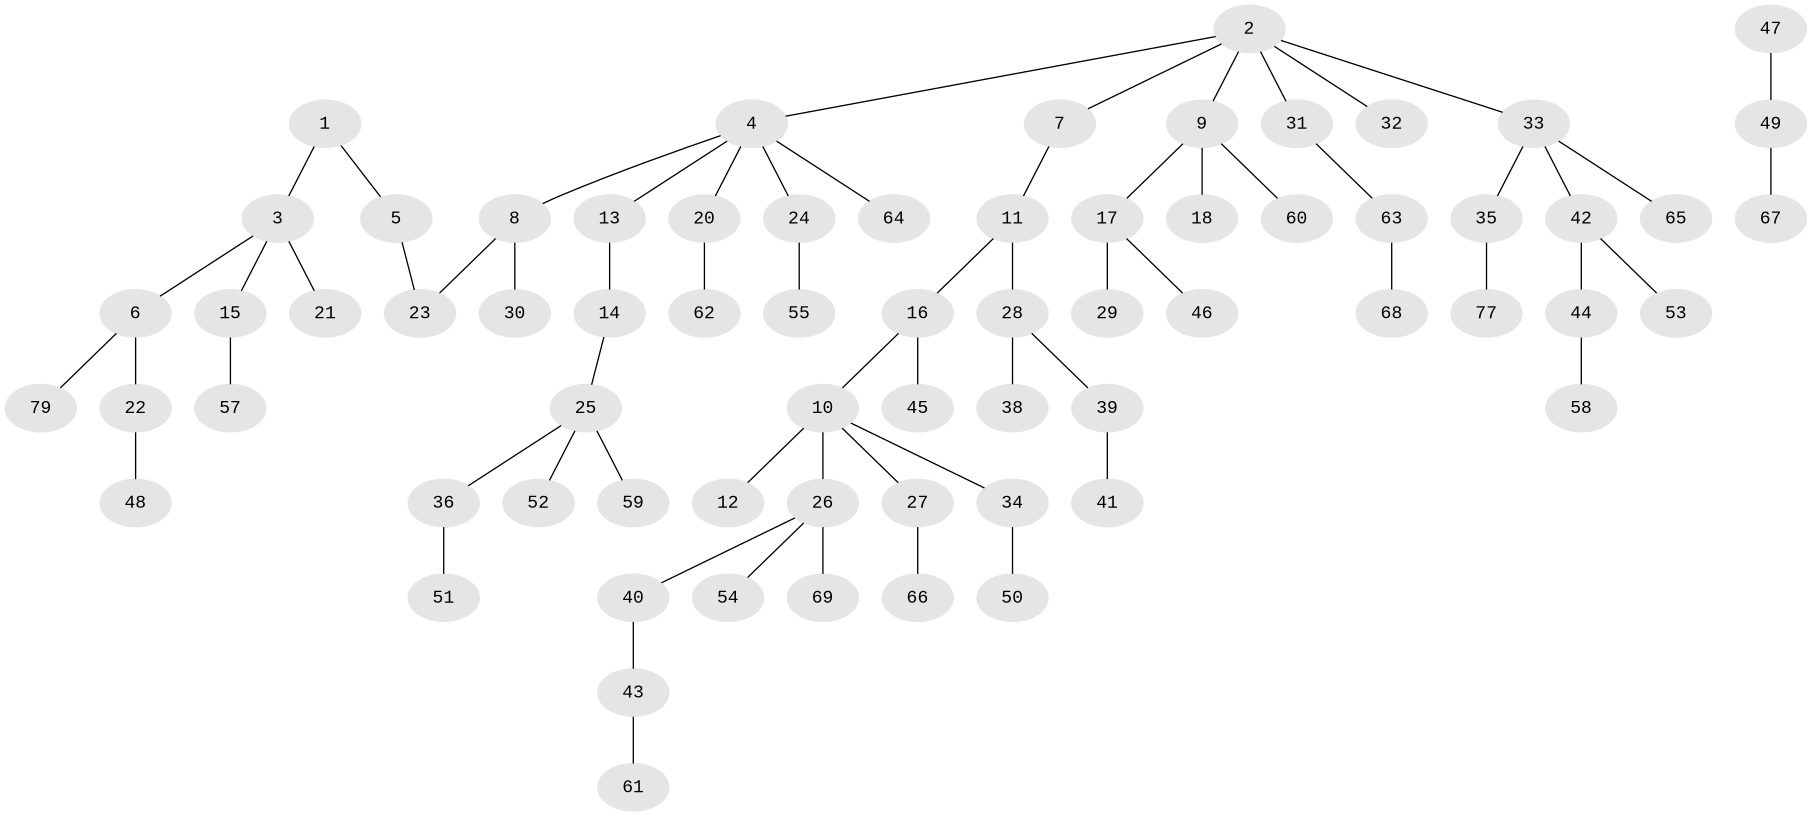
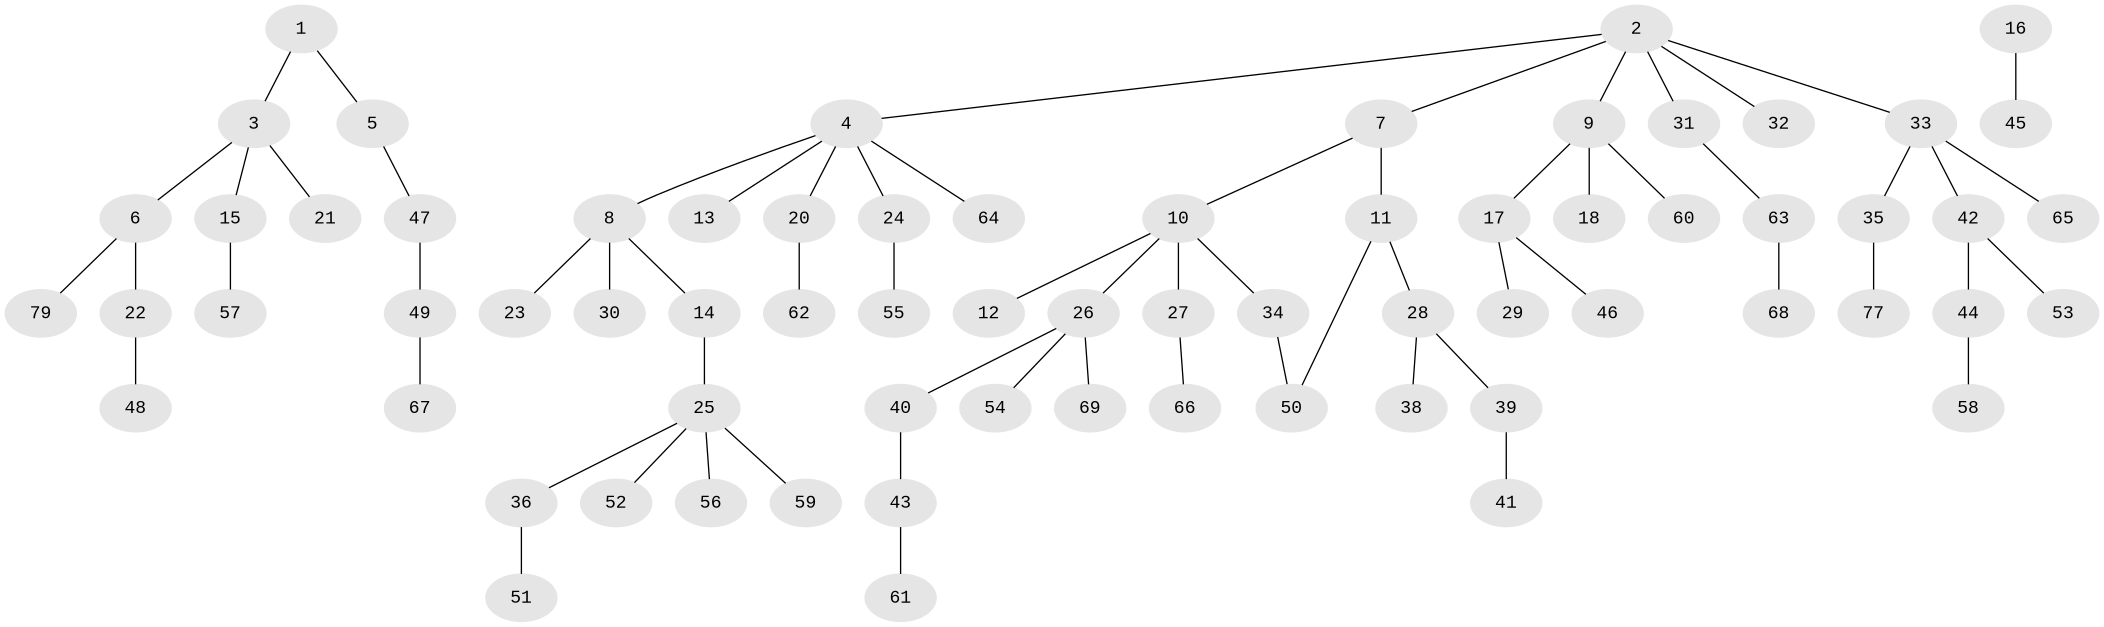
edge "5" -- "23": now "5" -- "47"
edge "13" -- "14": now "8" -- "14"
edge "11" -- "16": now "11" -- "50"
edge "16" -- "10": now "7" -- "10"
node "56": added
